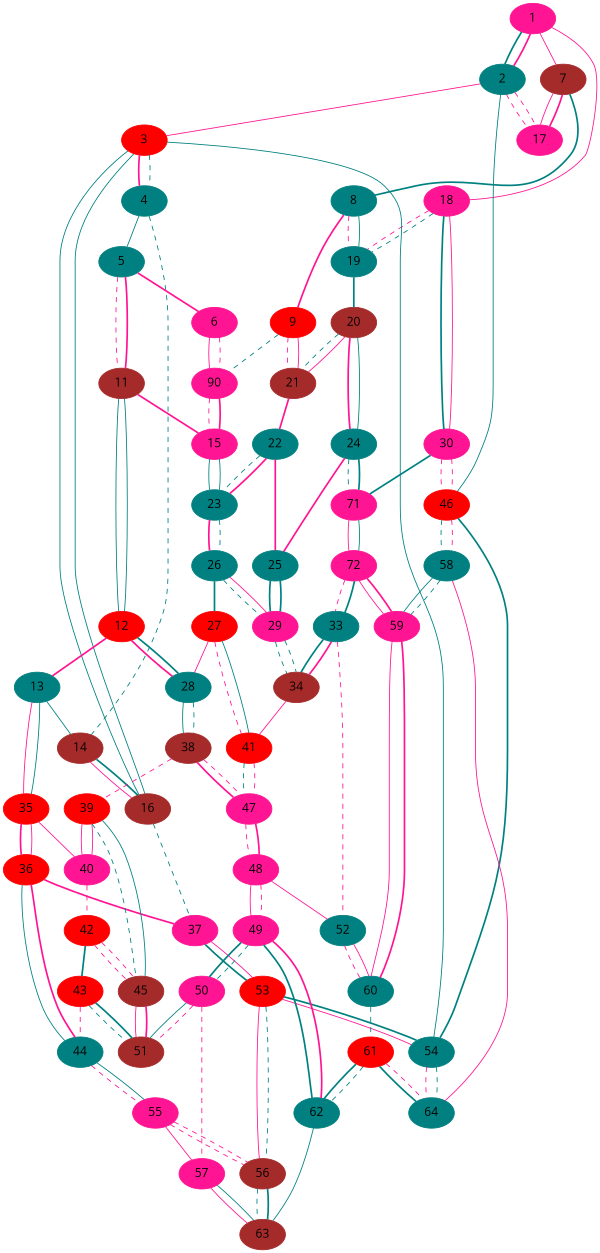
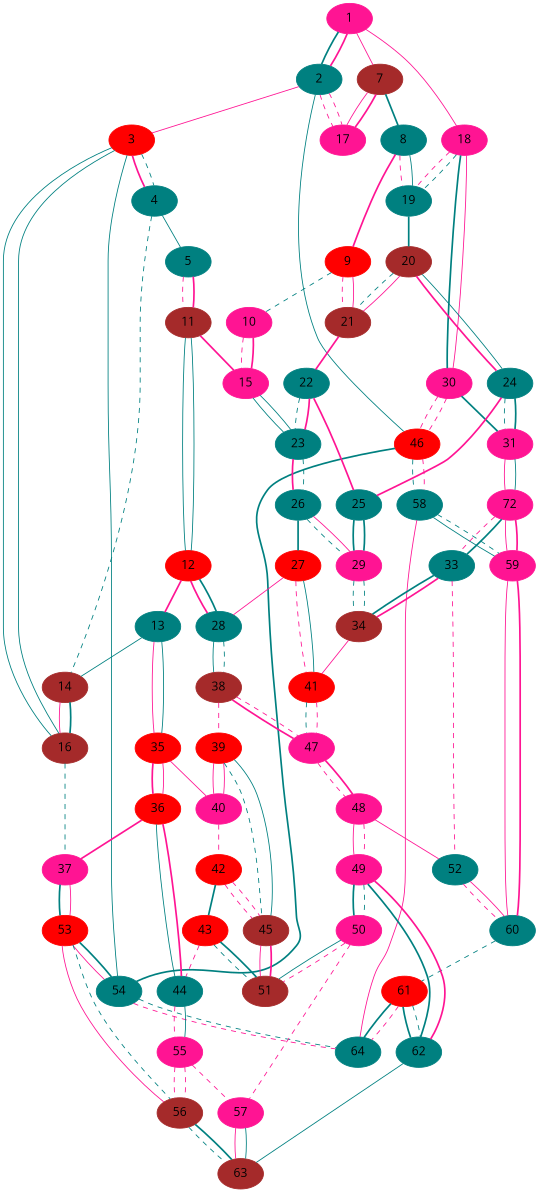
node "6": removed
node "90": label "90" -> "10"
node "71": label "71" -> "31"
edge "55" -- "57": style solid -> dashed
